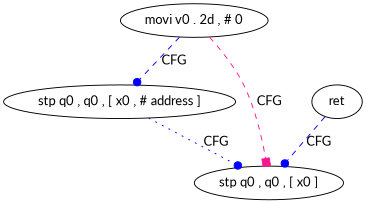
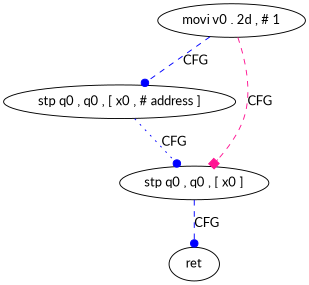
node "movi v0 . 2d , # 0": label "movi v0 . 2d , # 0" -> "movi v0 . 2d , # 1"
edge "ret" -> "stp q0 , q0 , [ x0 ]": reversed
